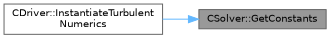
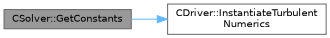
edge "CDriver::InstantiateTurbulent Numerics" -> "CSolver::GetConstants": reversed
